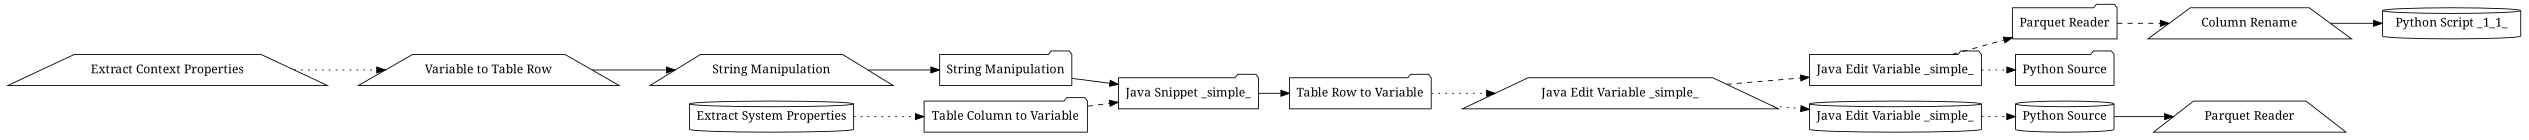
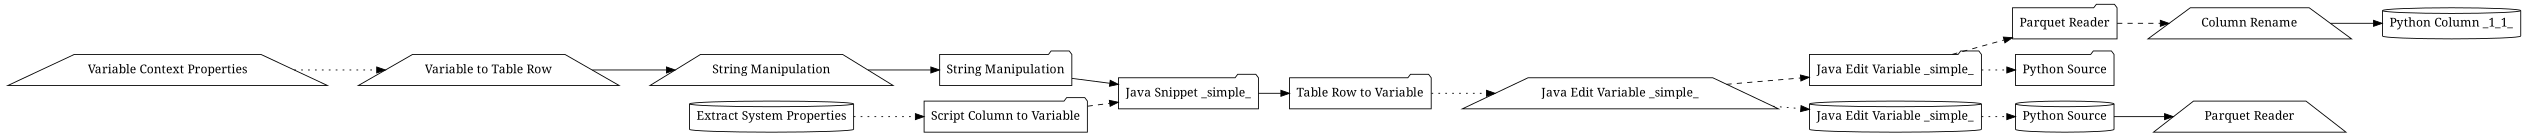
node "Python Script _1_1_": label "Python Script _1_1_" -> "Python Column _1_1_"
node "Extract Context Properties": label "Extract Context Properties" -> "Variable Context Properties"
node "Table Column to Variable": label "Table Column to Variable" -> "Script Column to Variable"
